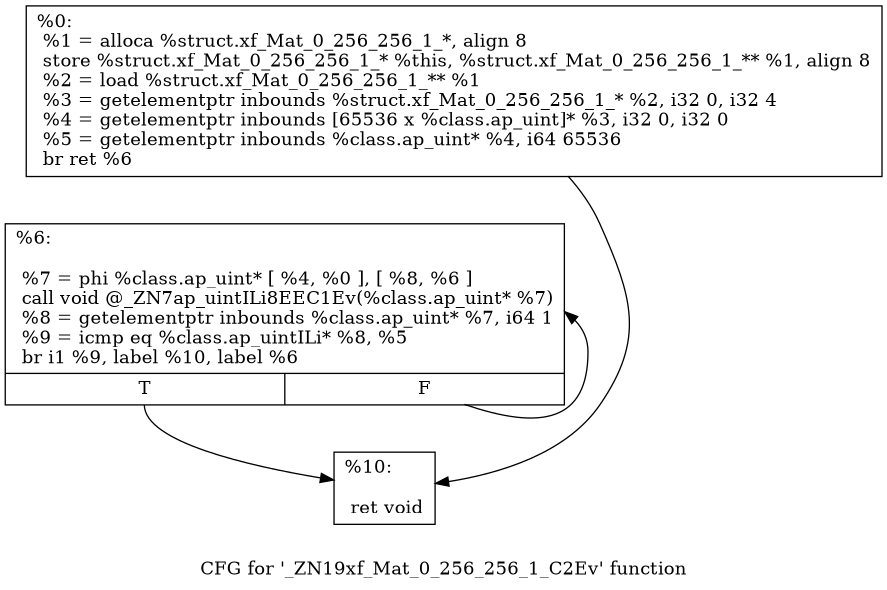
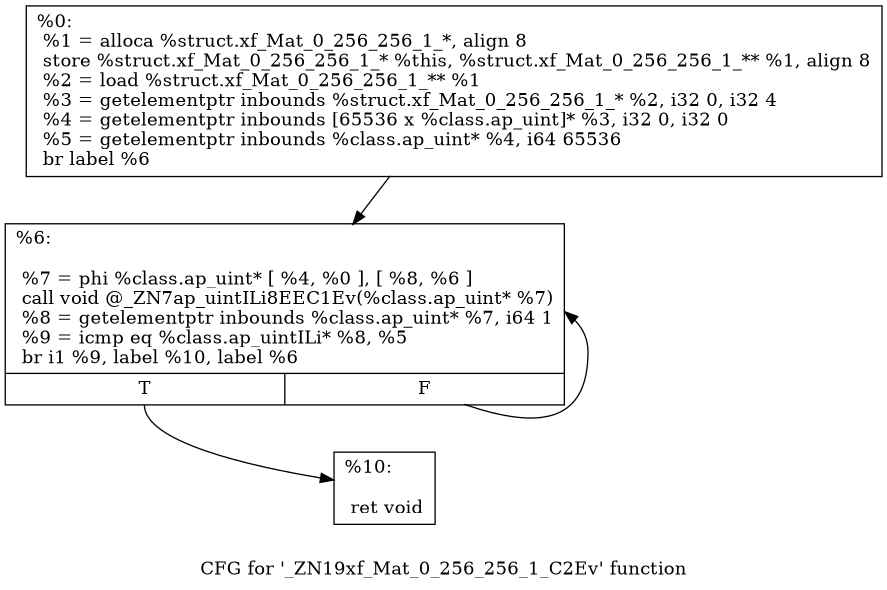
node "%0:": text "br ret %6" -> "br label %6"
edge "%0:" -> "%10:": now "%0:" -> "%6:"
